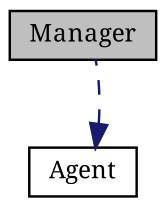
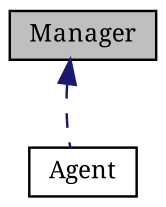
edge "Manager" -> "Agent": reversed
